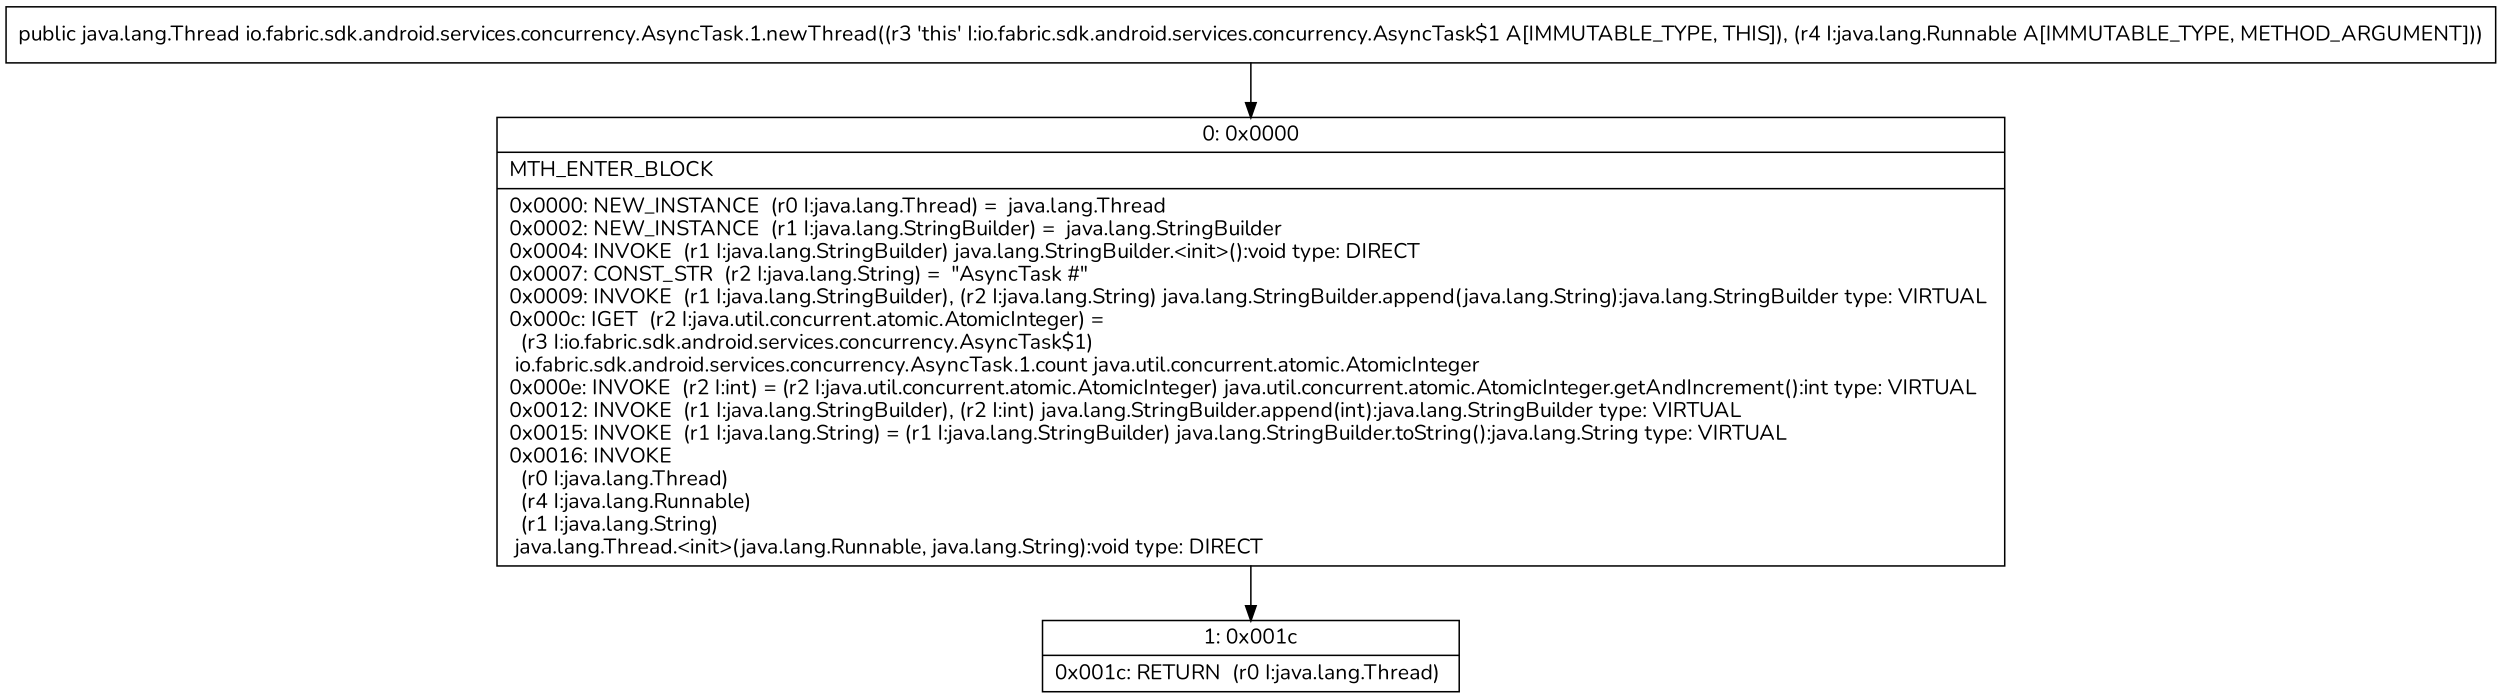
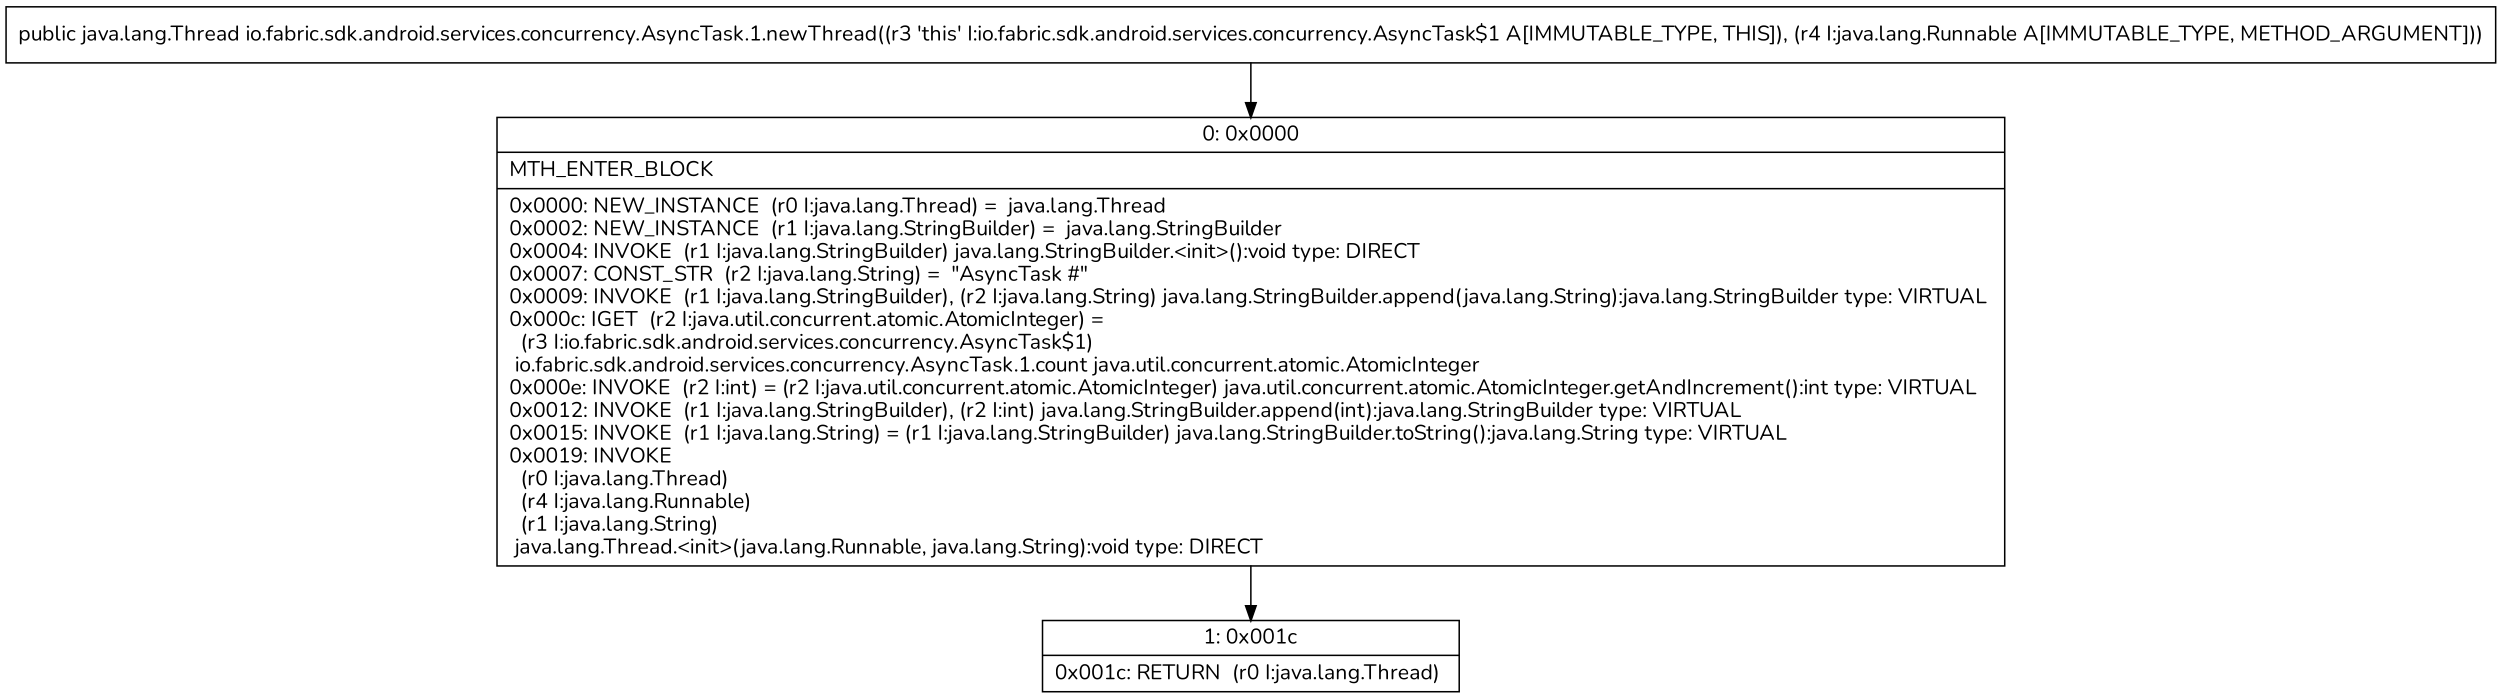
node "0: 0x0000": text "0x0016: INVOKE" -> "0x0019: INVOKE"
